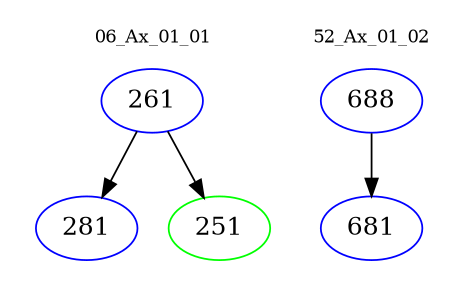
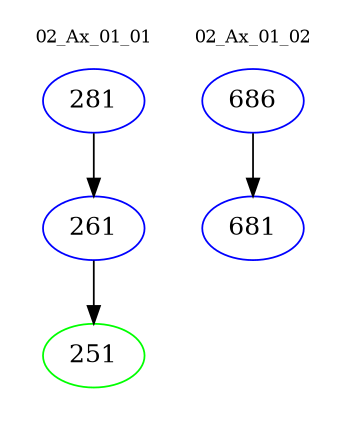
cluster "06_Ax_01_01": label "06_Ax_01_01" -> "02_Ax_01_01"
cluster "52_Ax_01_02": label "52_Ax_01_02" -> "02_Ax_01_02"
node "688": label "688" -> "686"
edge "261" -> "281": reversed
